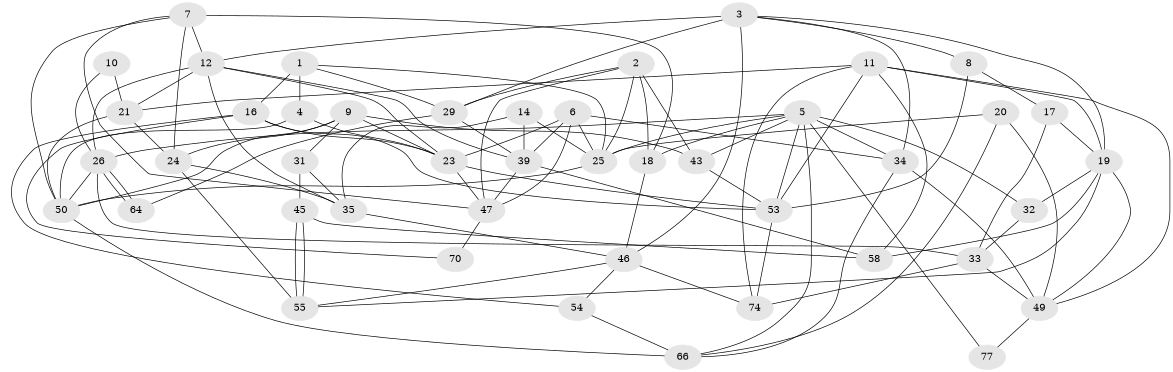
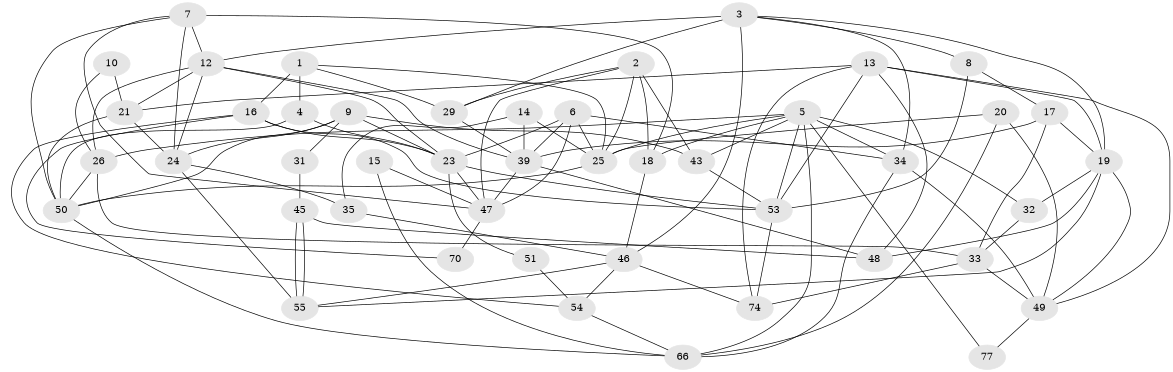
node "11": label "11" -> "13"
edge "17" -- "39": added
edge "12" -- "35": now "12" -- "24"
node "15": added
edge "31" -- "35": removed
node "64": removed
node "51": added
node "58": label "58" -> "48"
